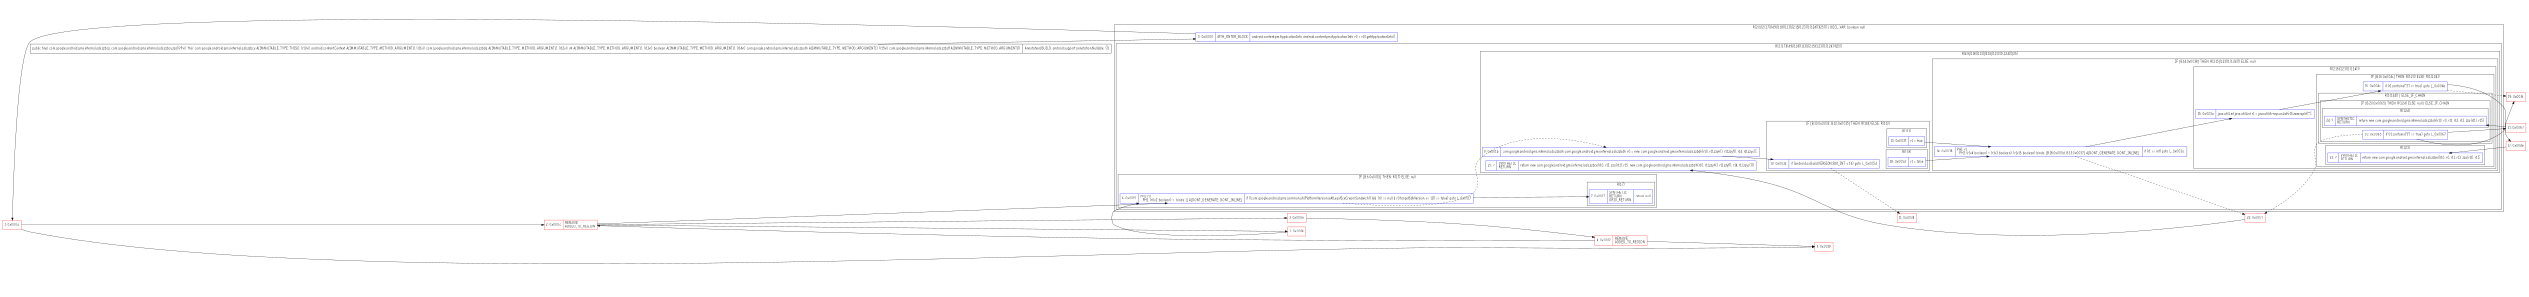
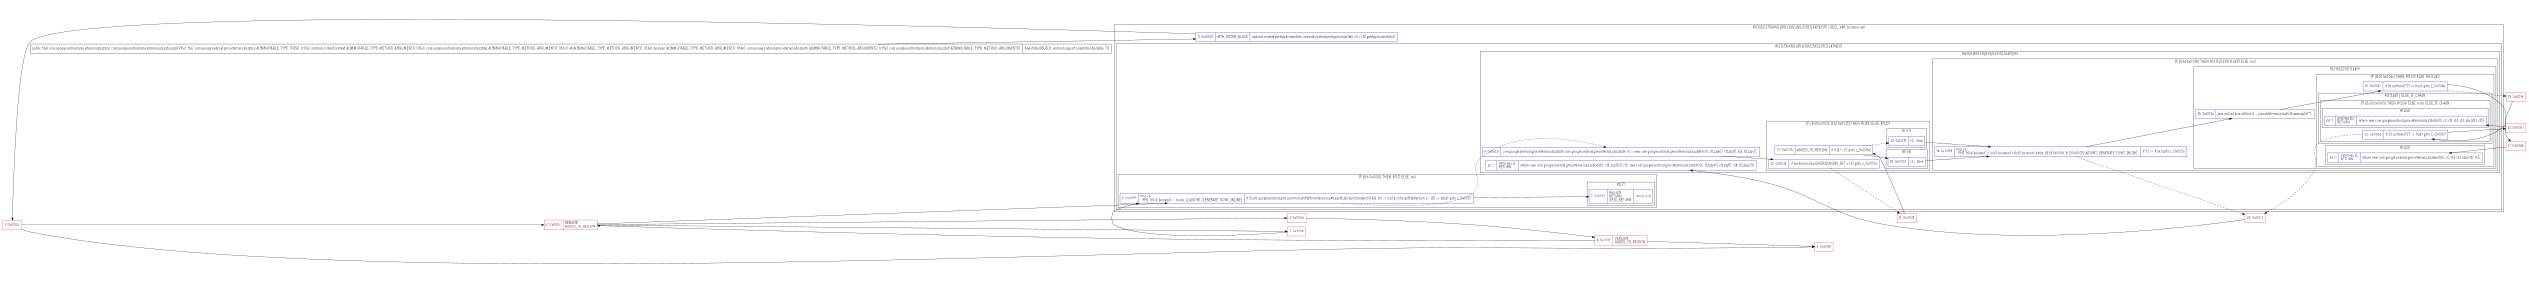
edge "20: 0x0065" -> "19: 0x005f": reversed
node "12: 0x0035": added
node "14: 0x0038": text "if (r1 == int) goto L_0x003a" -> "if (r1 == true) goto L_0x003a"
node "7: 0x0017": text "SYNTHETIC" -> "REGION"
node "4: 0x0012": text "REMOVE" -> "VERSION"
